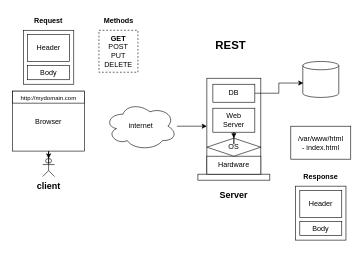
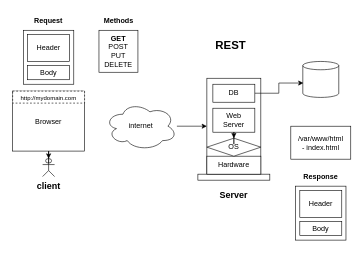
node "GET POST PUT DELETE": style dashed -> solid
node "http://mydomain.com": style solid -> dashed
